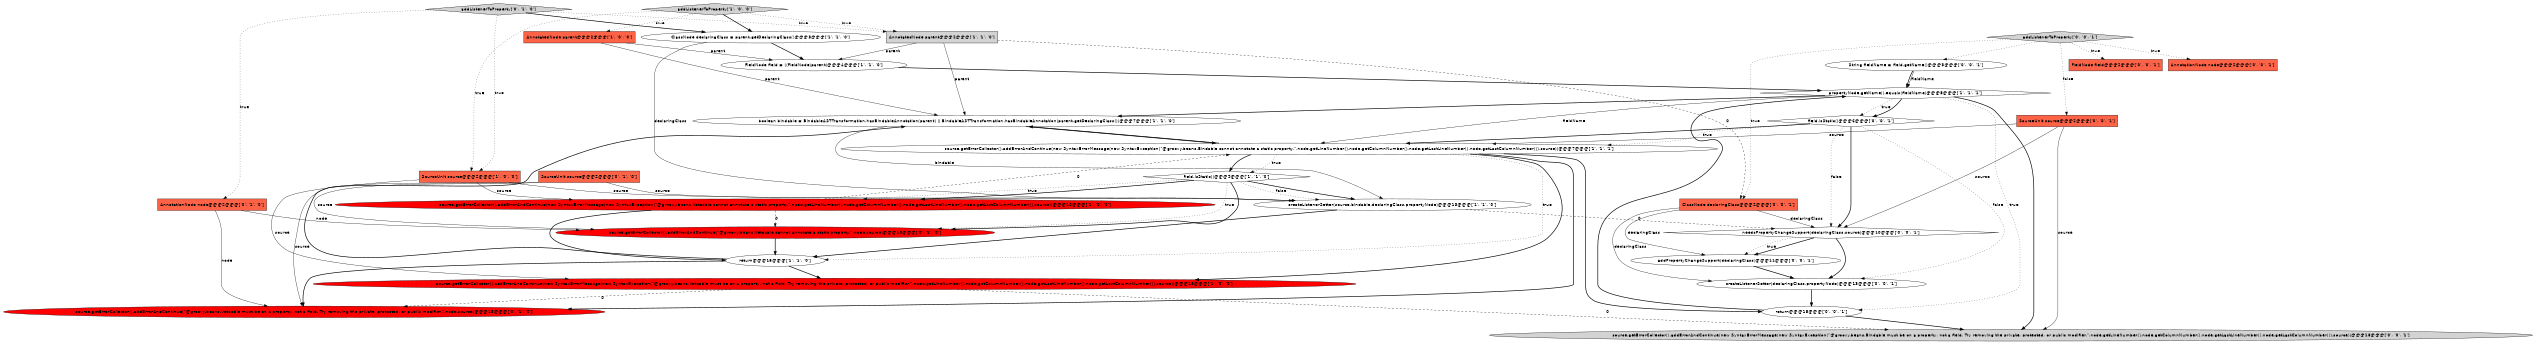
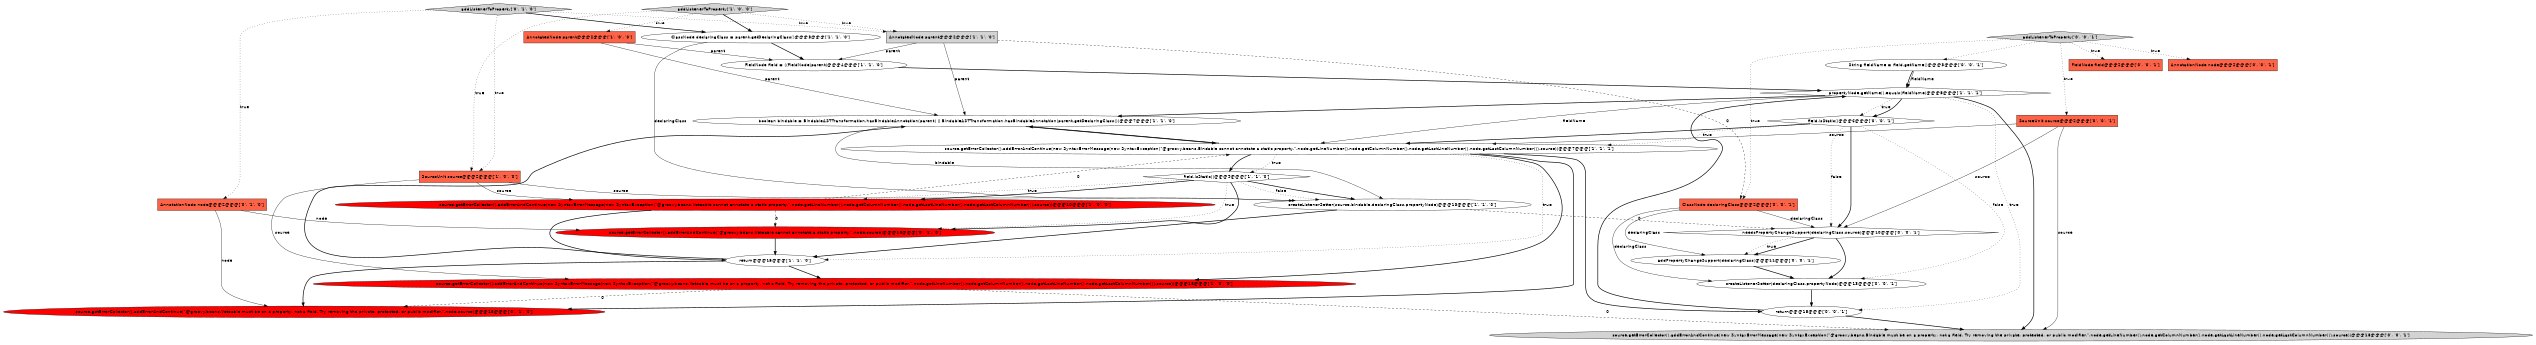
edge "addListenerToProperty['0', '0', '1']" -> "SourceUnit source@@@2@@@['0', '0', '1']": label "false" -> "true"
node "SourceUnit source@@@2@@@['0', '1', '0']": removed
